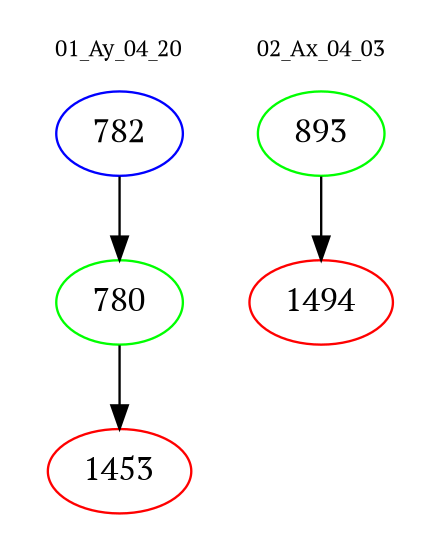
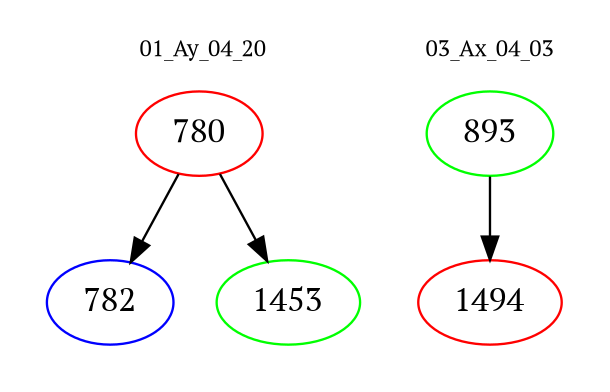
cluster "02_Ax_04_03": label "02_Ax_04_03" -> "03_Ax_04_03"
edge "782" -> "780": reversed
node "780": color green -> red
node "1453": color red -> green
